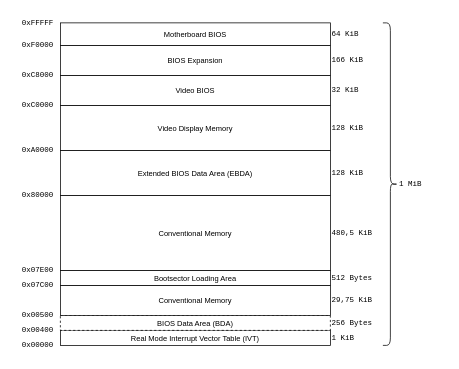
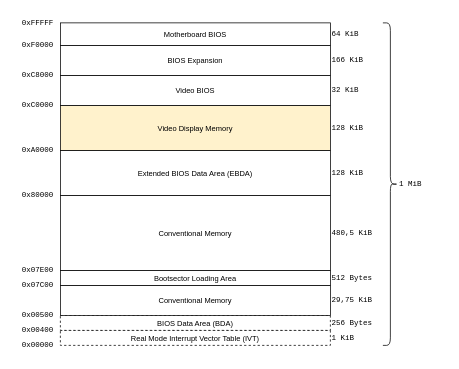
node "Video Display Memory": fillcolor #ffffff -> #fff2cc
node "Real Mode Interrupt Vector Table (IVT)": style solid -> dashed
